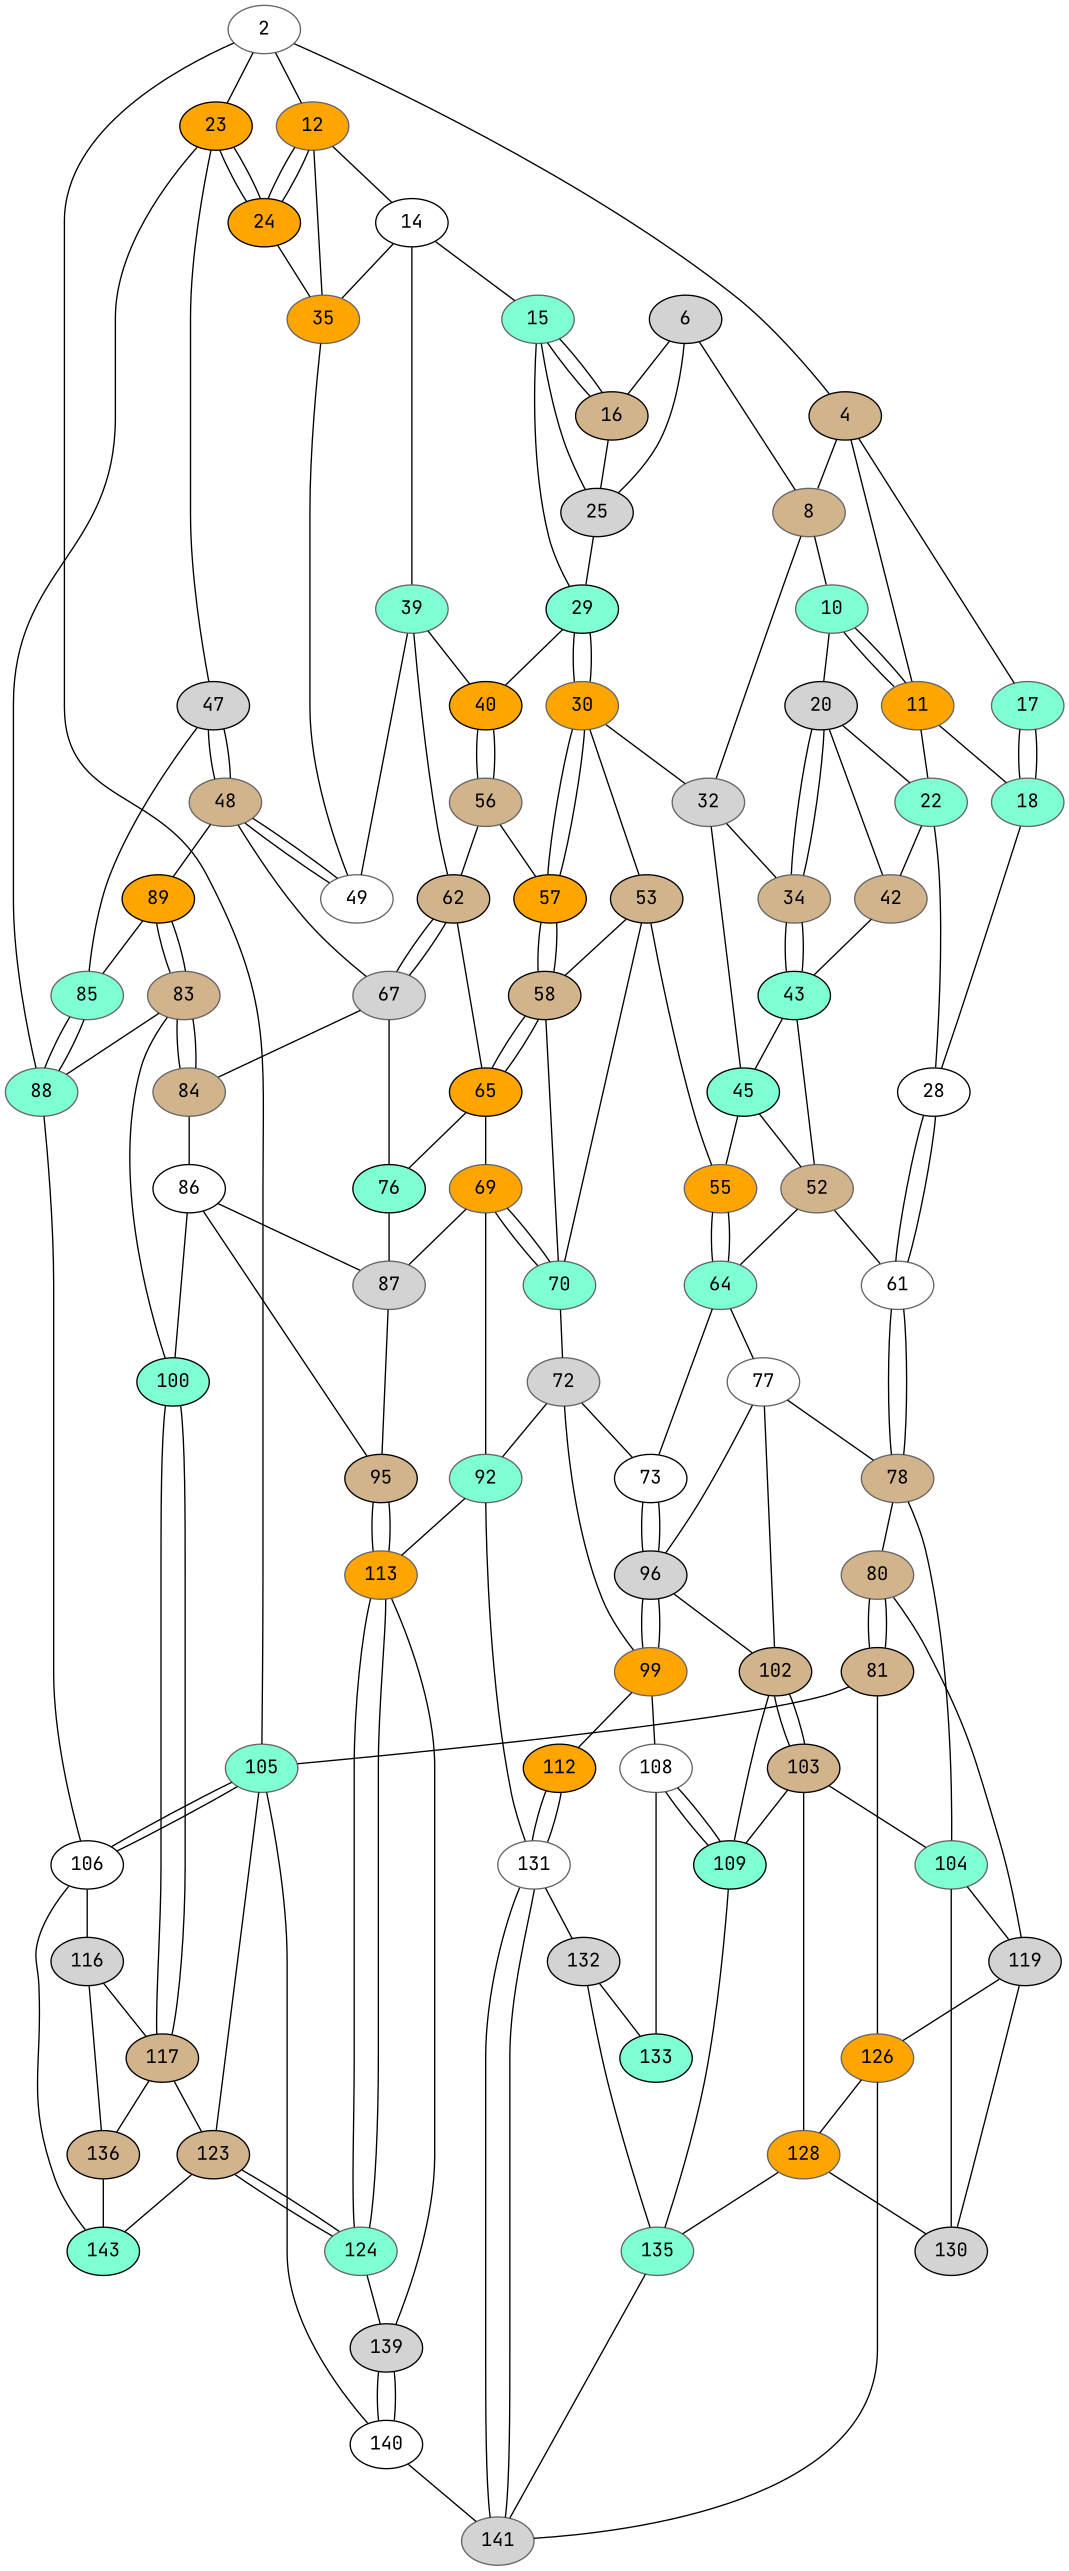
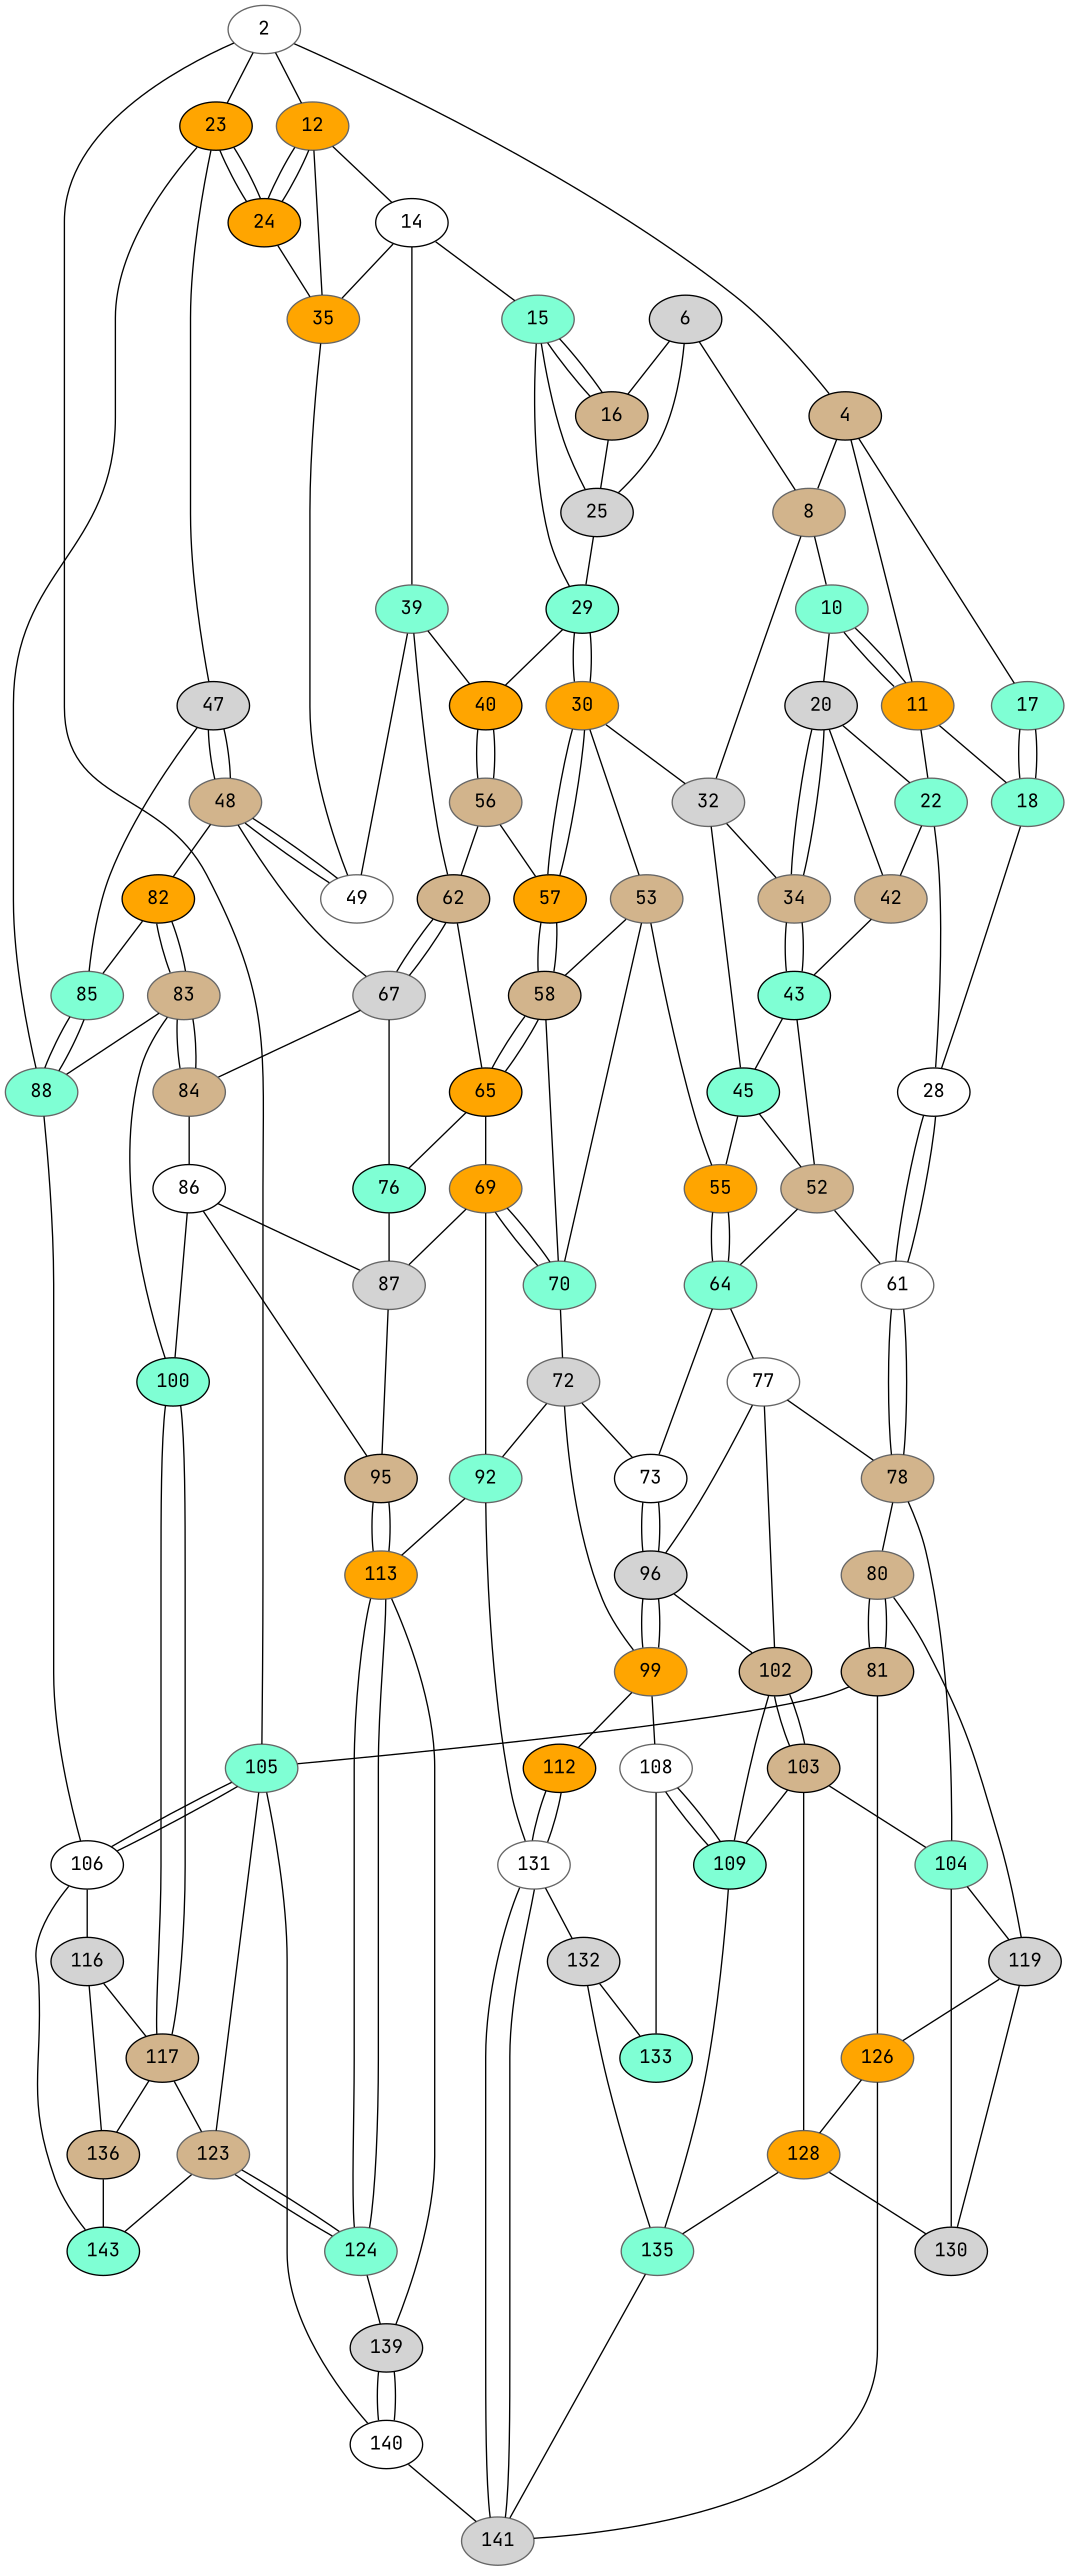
node "89": label "89" -> "82"
node "53": color black -> gray40
node "123": color black -> gray40
